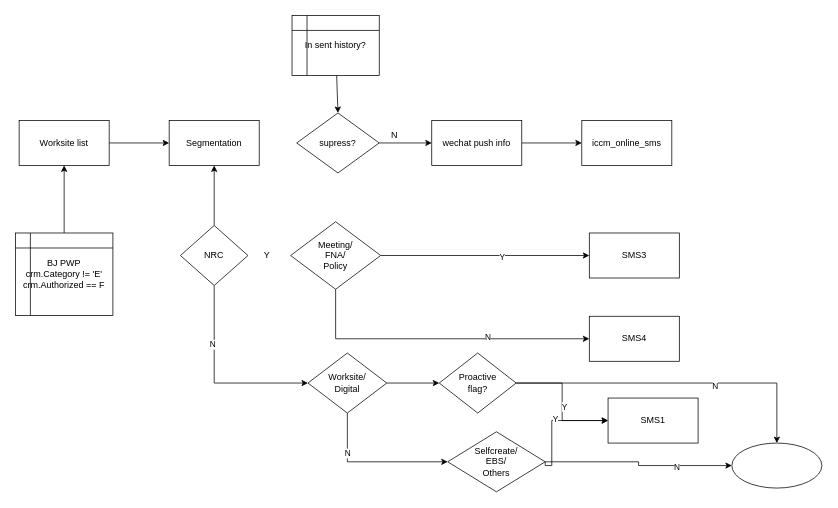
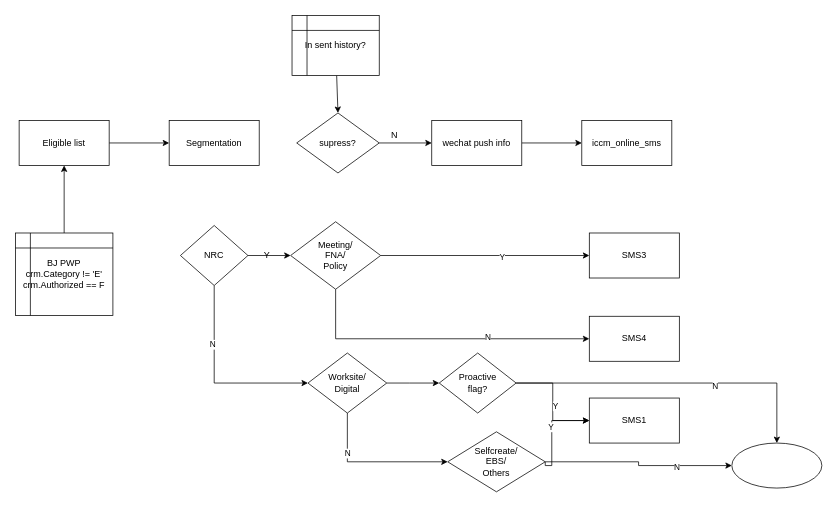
node "Worksite list": label "Worksite list" -> "Eligible list"
edge "NRC" -> "Segmentation": now "NRC" -> "Meeting/ FNA/ Policy"
node "SMS1": moved (653, 420) -> (634, 420)
